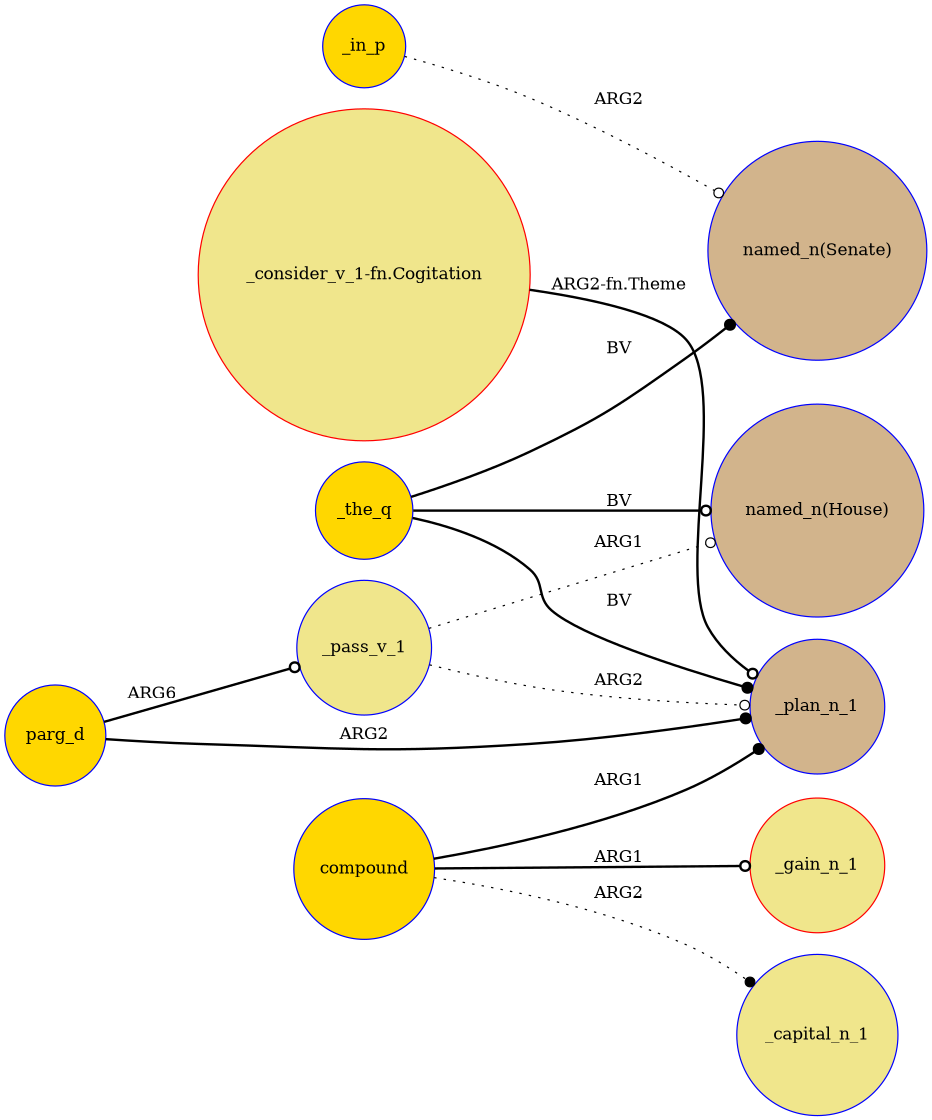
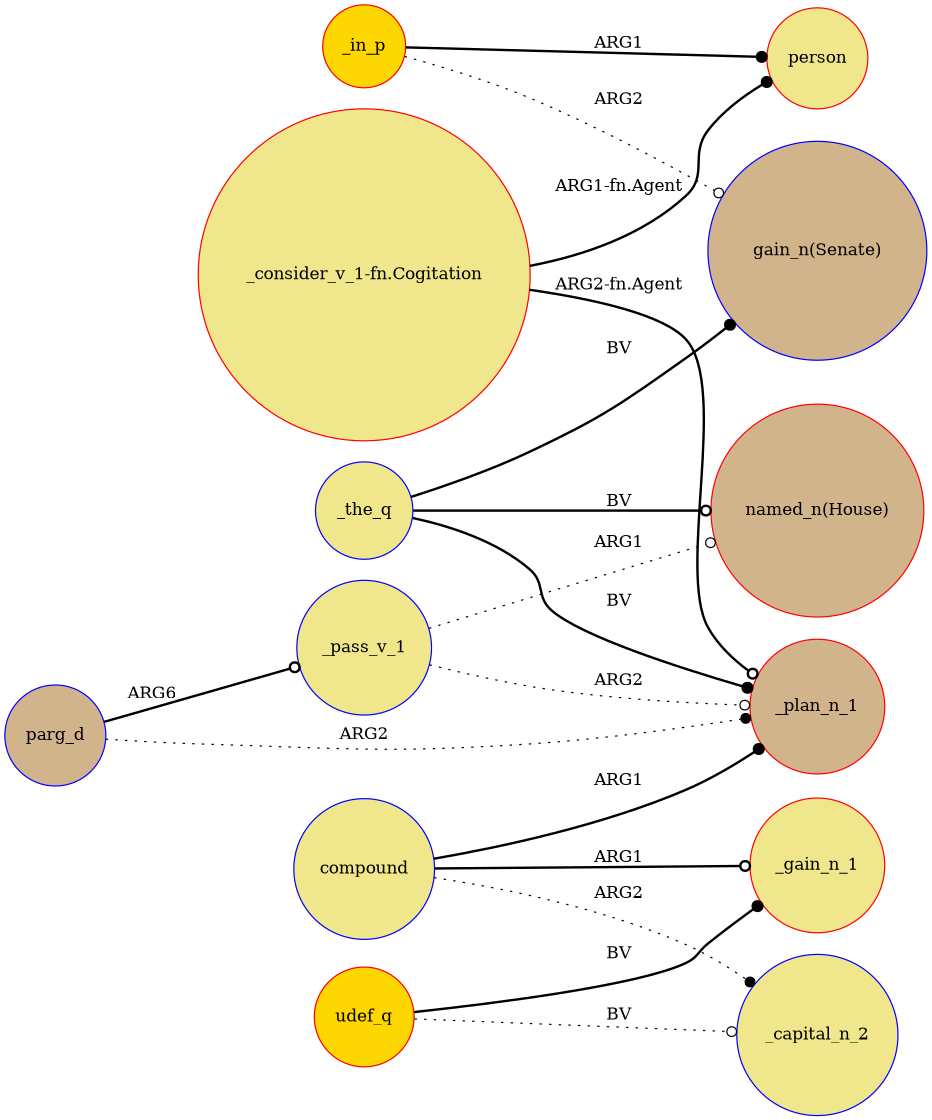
node "_in_p": color blue -> red
node "person": added
node "named_n(Senate)": label "named_n(Senate)" -> "gain_n(Senate)"
edge "_consider_v_1-fn.Cogitation" -> "_plan_n_1": label "ARG2-fn.Theme" -> "ARG2-fn.Agent"
node "_the_q": fillcolor gold -> khaki
node "named_n(House)": color blue -> red
node "_plan_n_1": color blue -> red
node "parg_d": fillcolor gold -> tan
edge "parg_d" -> "_plan_n_1": style bold -> dotted
node "compound": fillcolor gold -> khaki
node "udef_q": added
node "_capital_n_1": label "_capital_n_1" -> "_capital_n_2"
